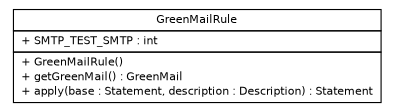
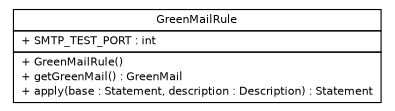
node "GreenMailRule": text "+ SMTP_TEST_SMTP : int" -> "+ SMTP_TEST_PORT : int"
